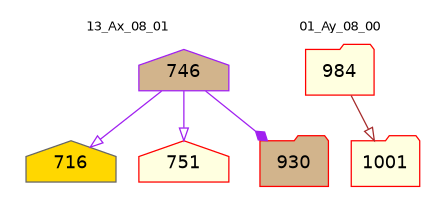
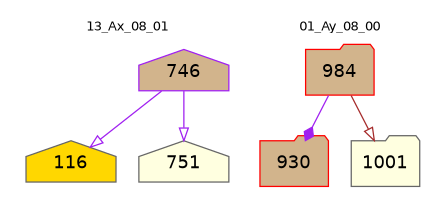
node "984": fillcolor lightyellow -> tan
edge "746" -> "930": now "984" -> "930"
node "716": label "716" -> "116"
node "751": color red -> gray40
node "1001": color red -> gray40
